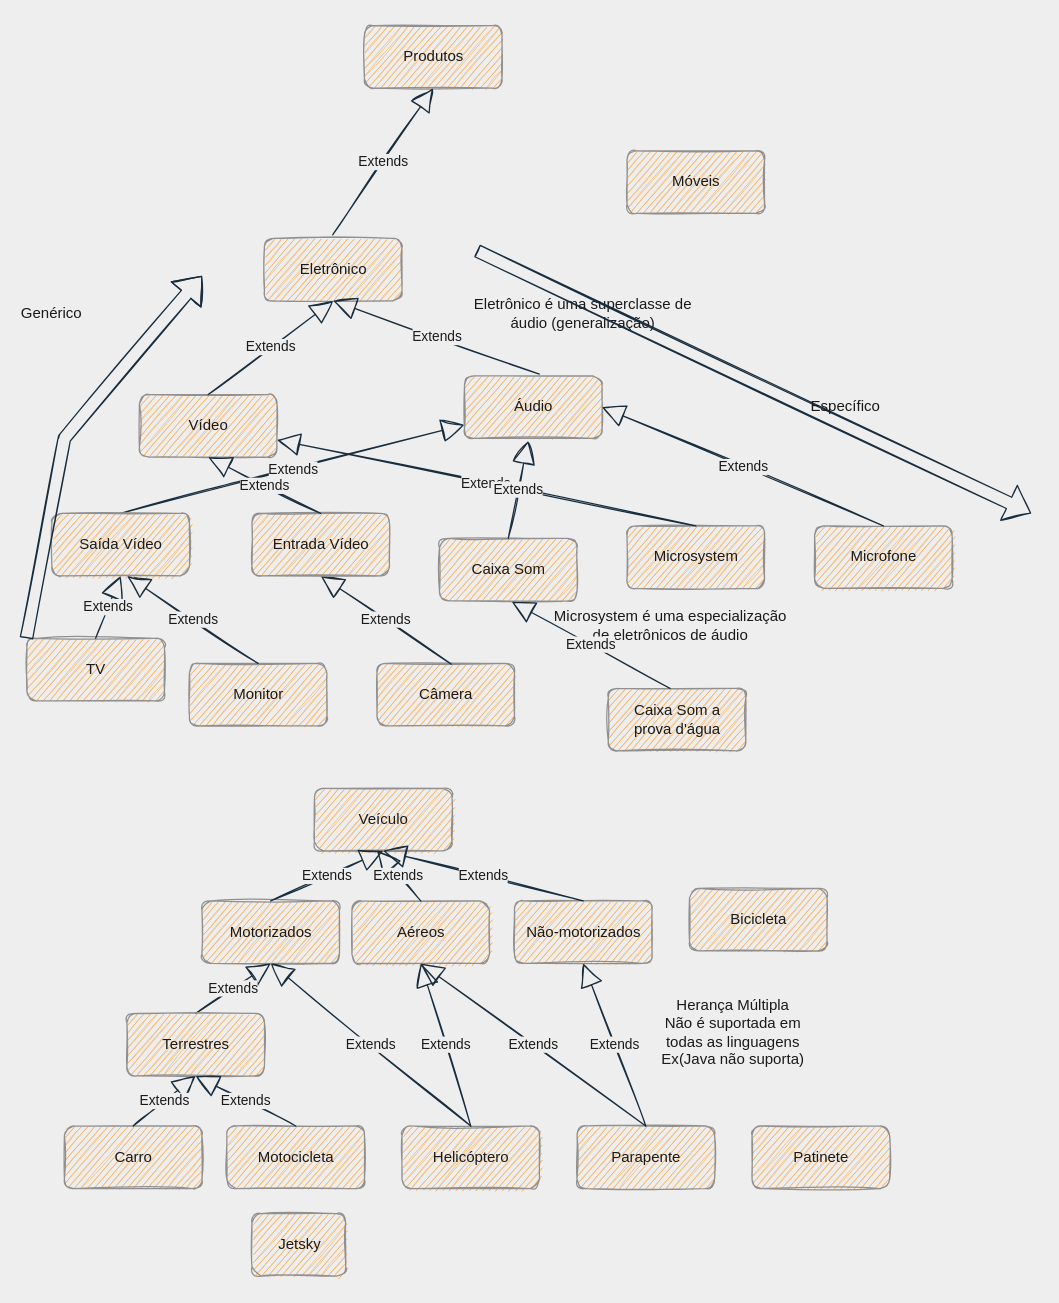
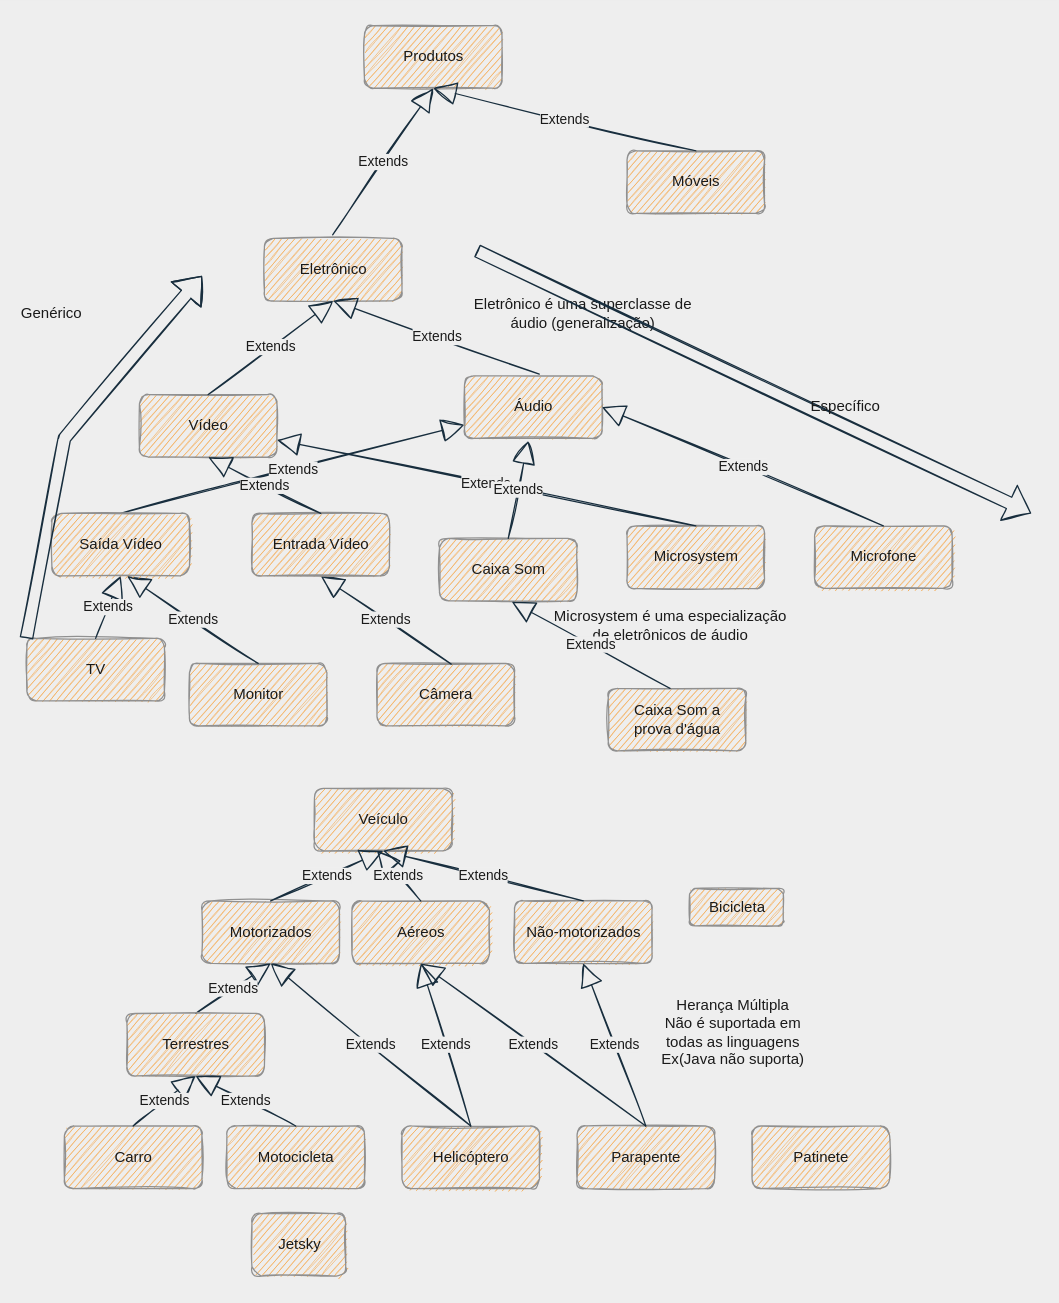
edge "Móveis" -> "Produtos": added, label "Extends"
node "Bicicleta": size 138x63 -> 94x38
